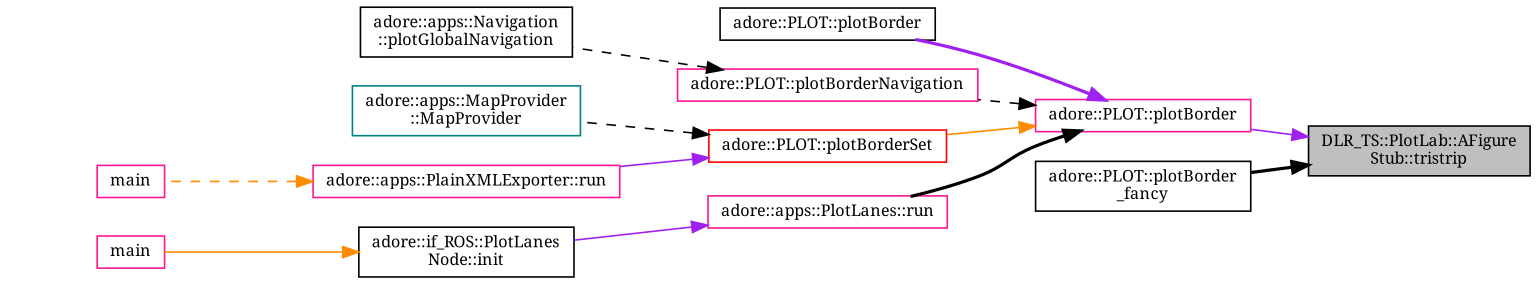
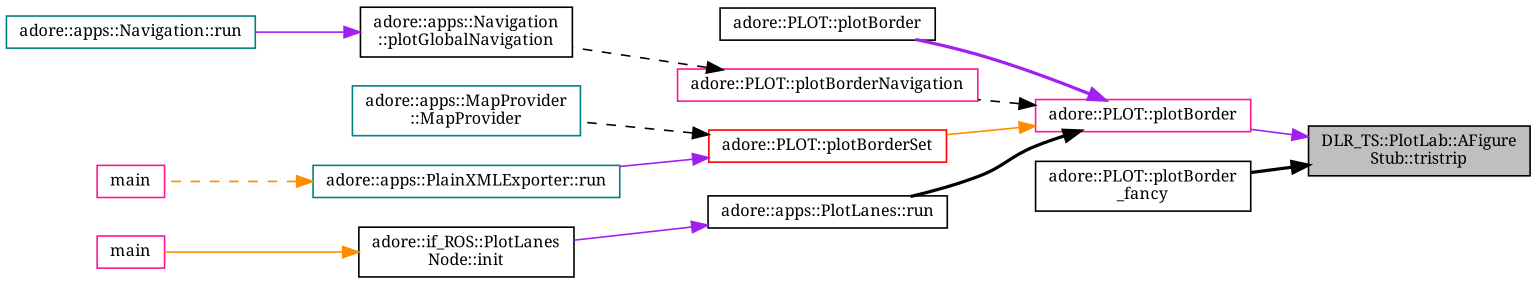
node "adore::apps::Navigation::run": added
node "adore::apps::PlainXMLExporter::run": color deeppink -> teal
node "adore::apps::PlotLanes::run": color deeppink -> black
